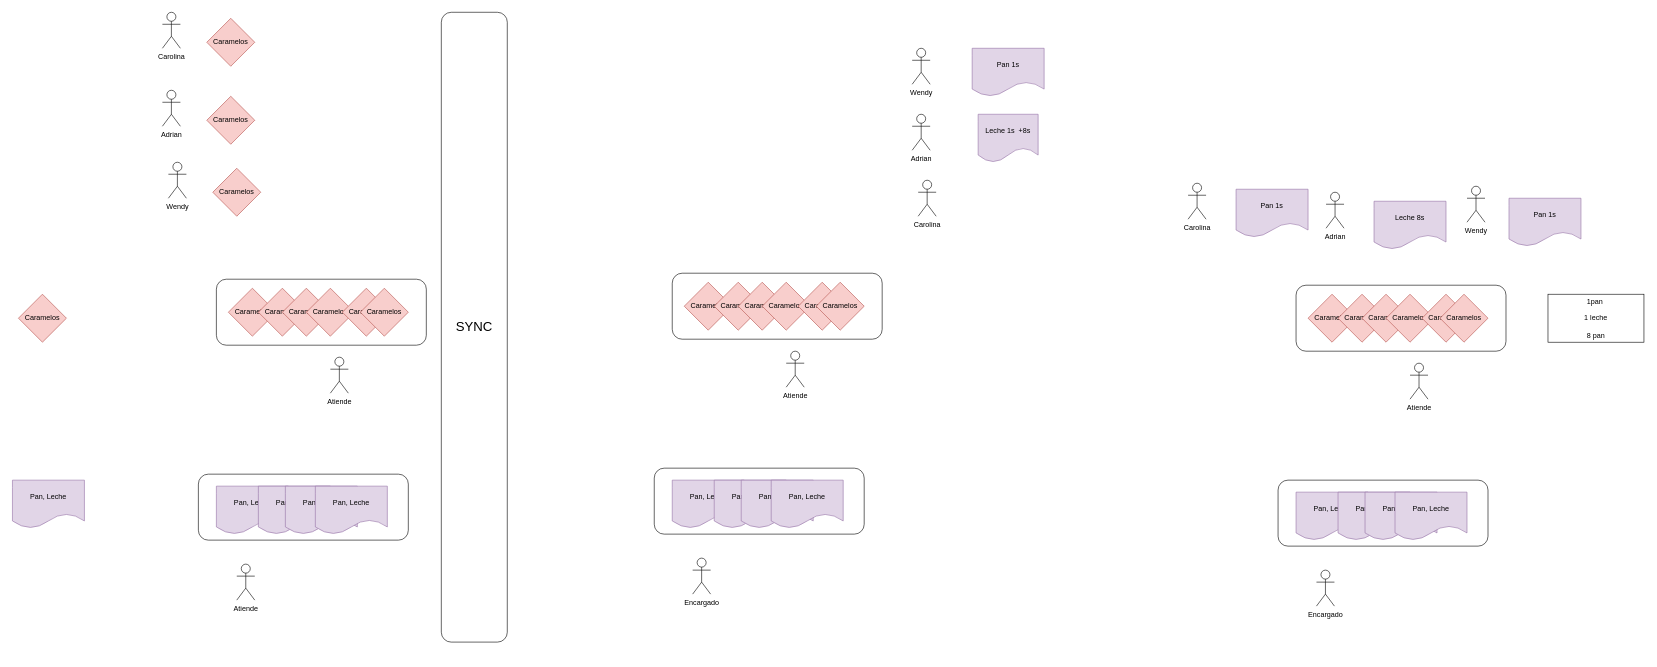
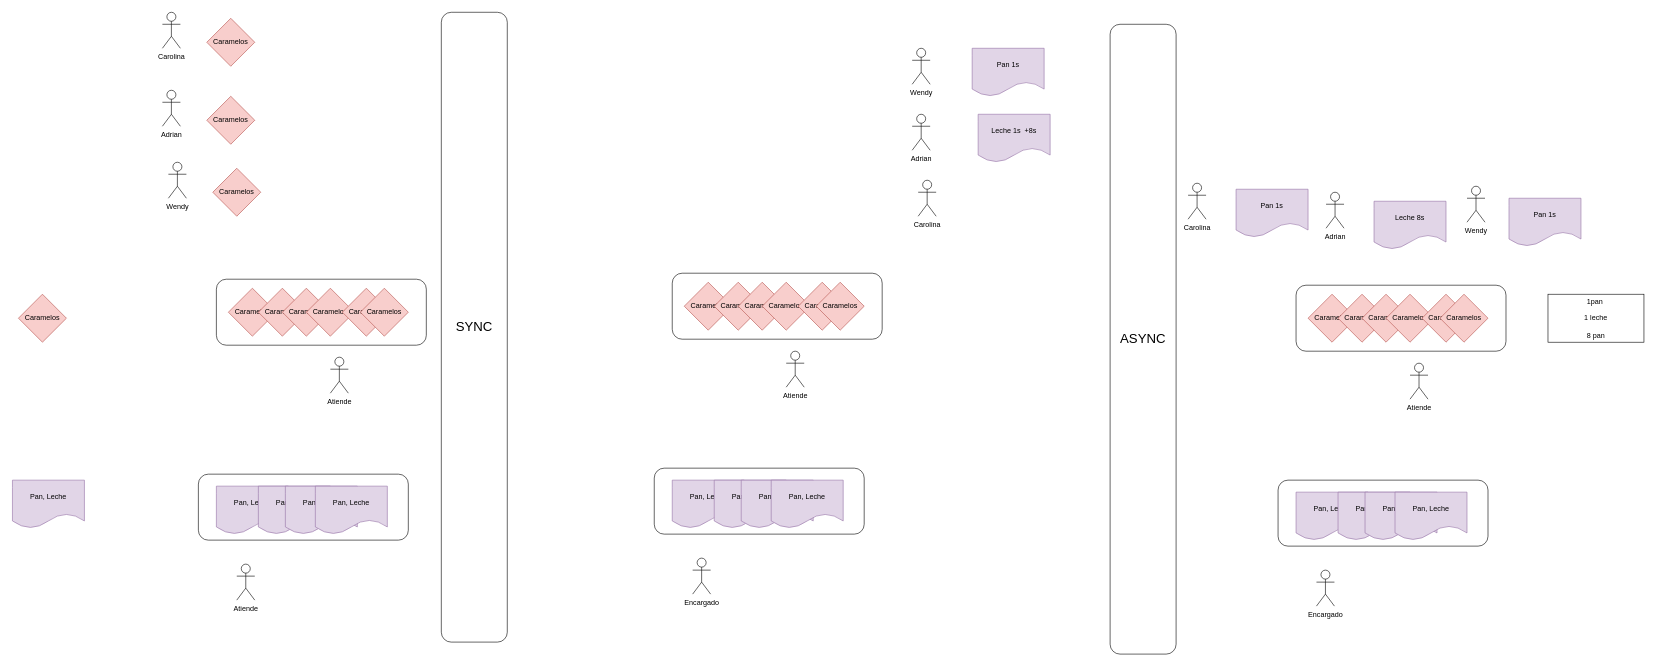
node "Leche 1s +8s": size 60x48 -> 72x48
node "ASYNC": added
